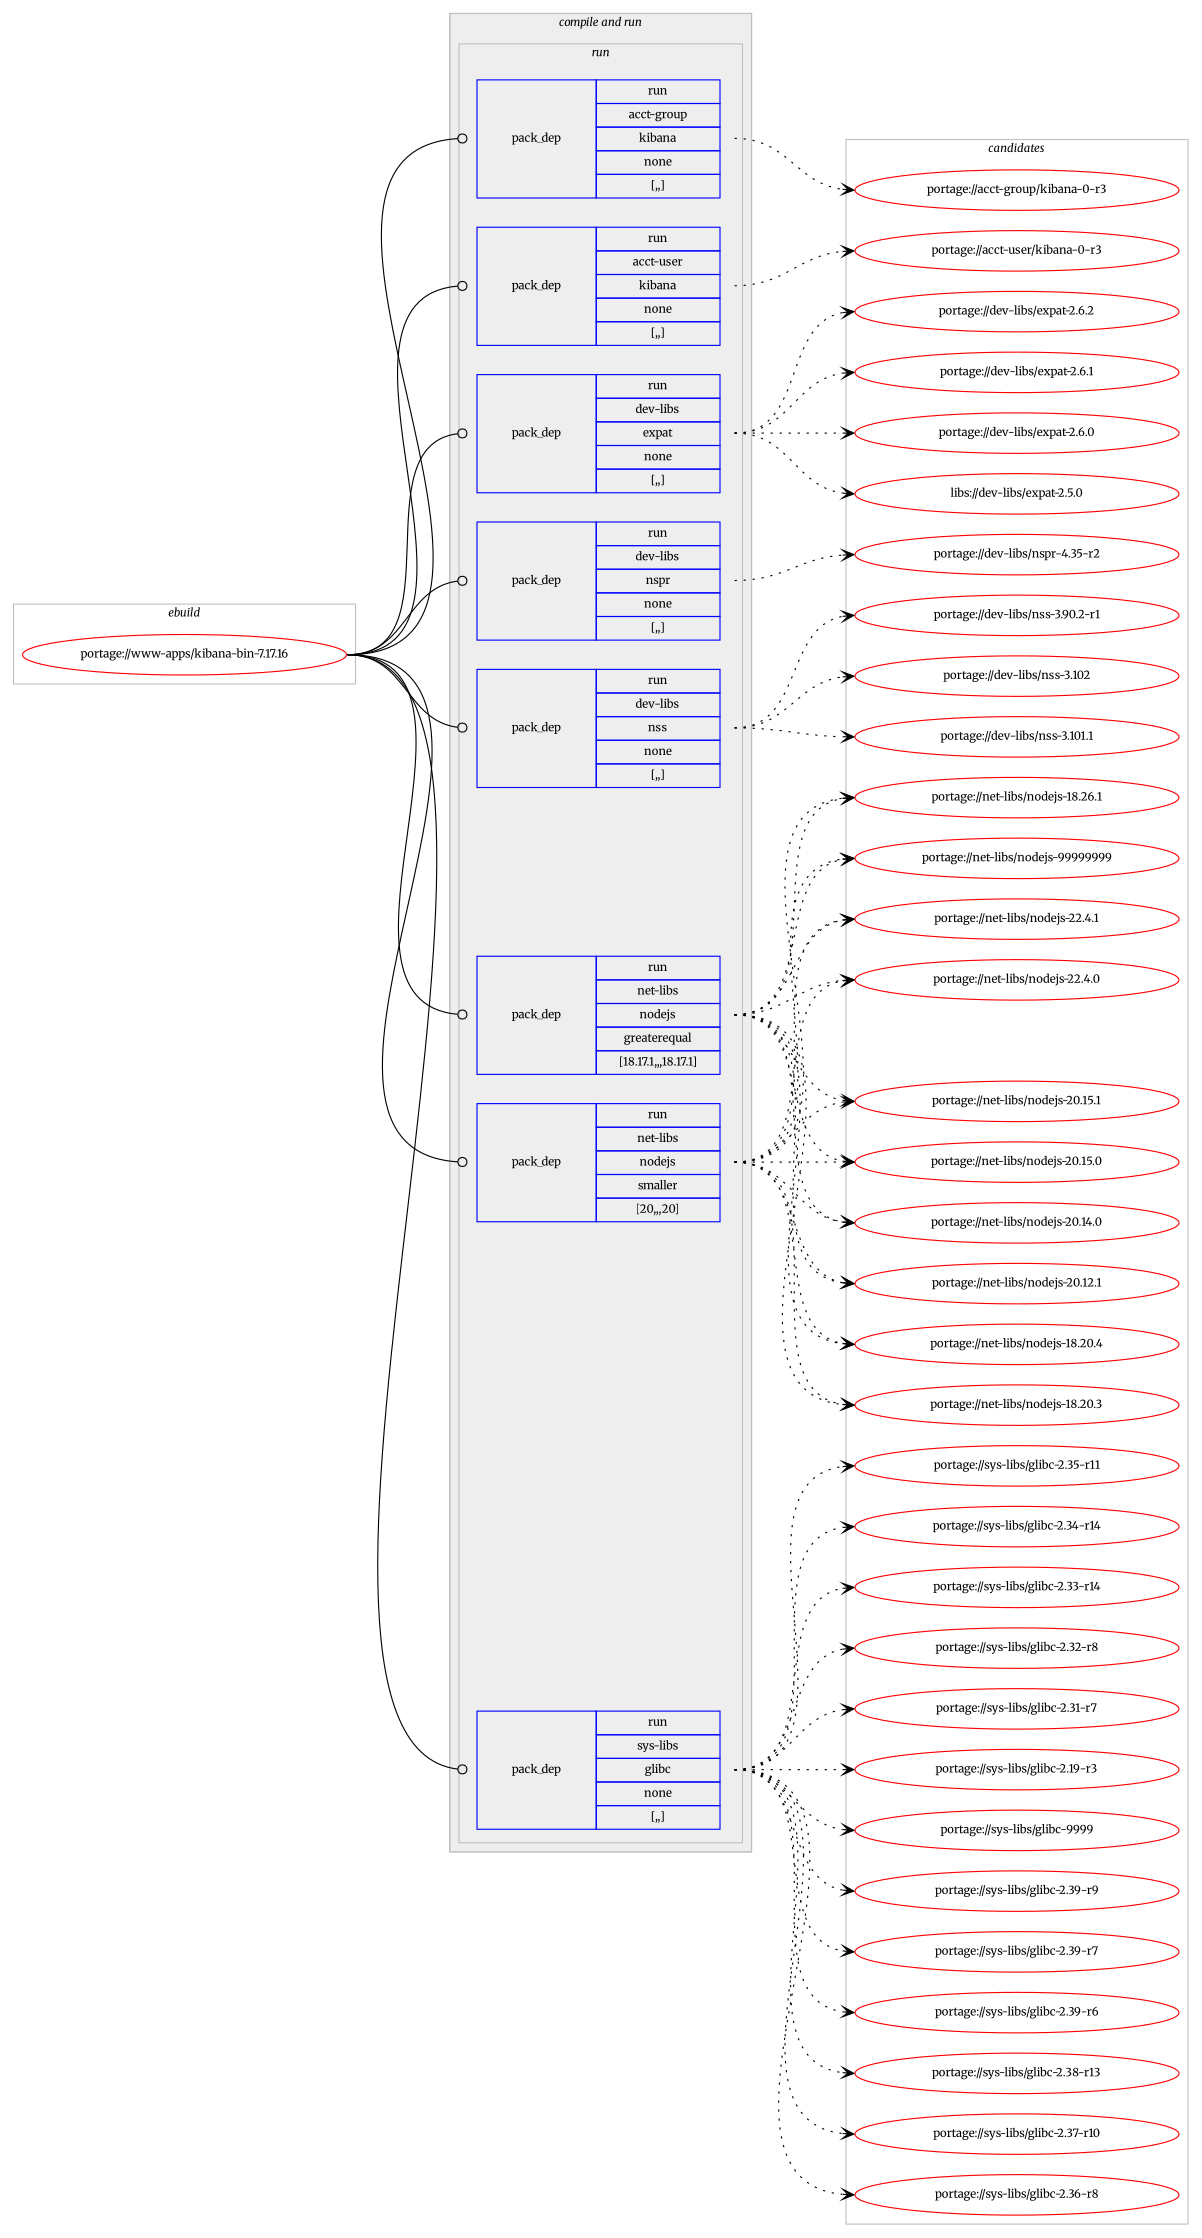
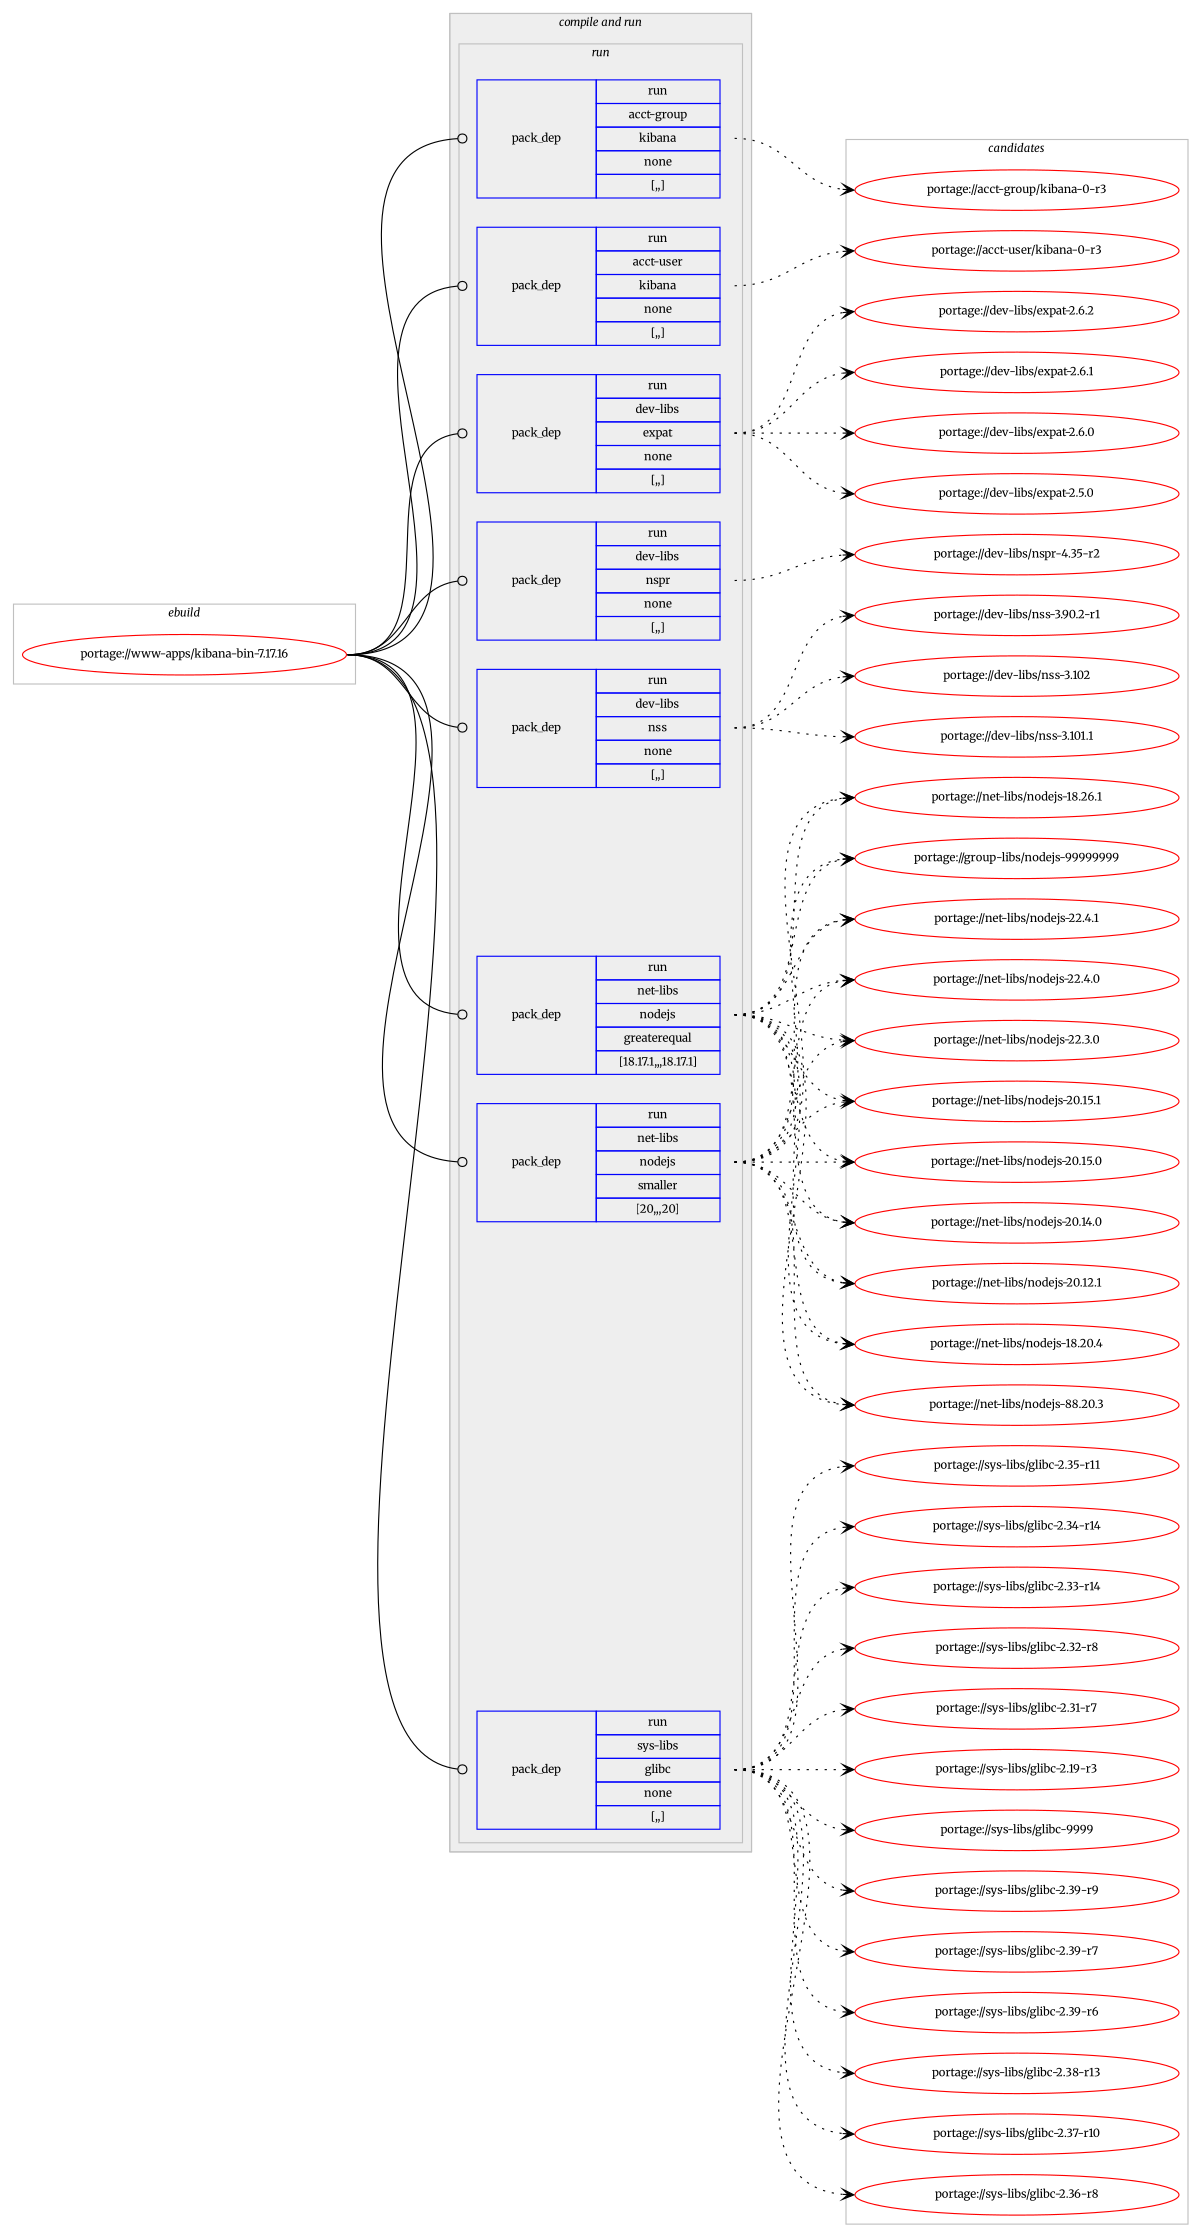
node "libs://dev-libs/expat-2.5.0": label "libs://dev-libs/expat-2.5.0" -> "portage://dev-libs/expat-2.5.0"
node "portage://net-libs/nodejs-99999999": label "portage://net-libs/nodejs-99999999" -> "portage://group-libs/nodejs-99999999"
node "portage://net-libs/nodejs-22.3.0": added
node "portage://net-libs/nodejs-18.20.3": label "portage://net-libs/nodejs-18.20.3" -> "portage://net-libs/nodejs-88.20.3"
